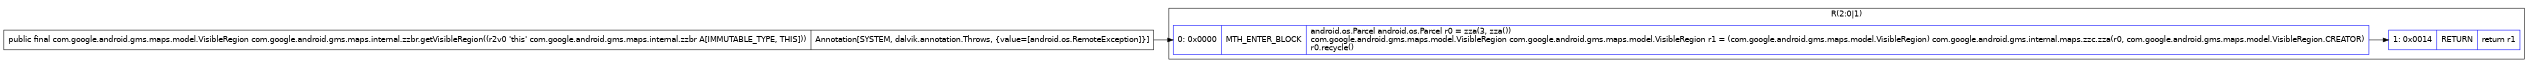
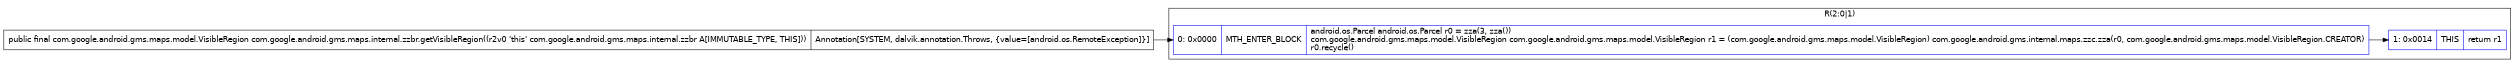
node "1: 0x0014": text "RETURN" -> "THIS"
